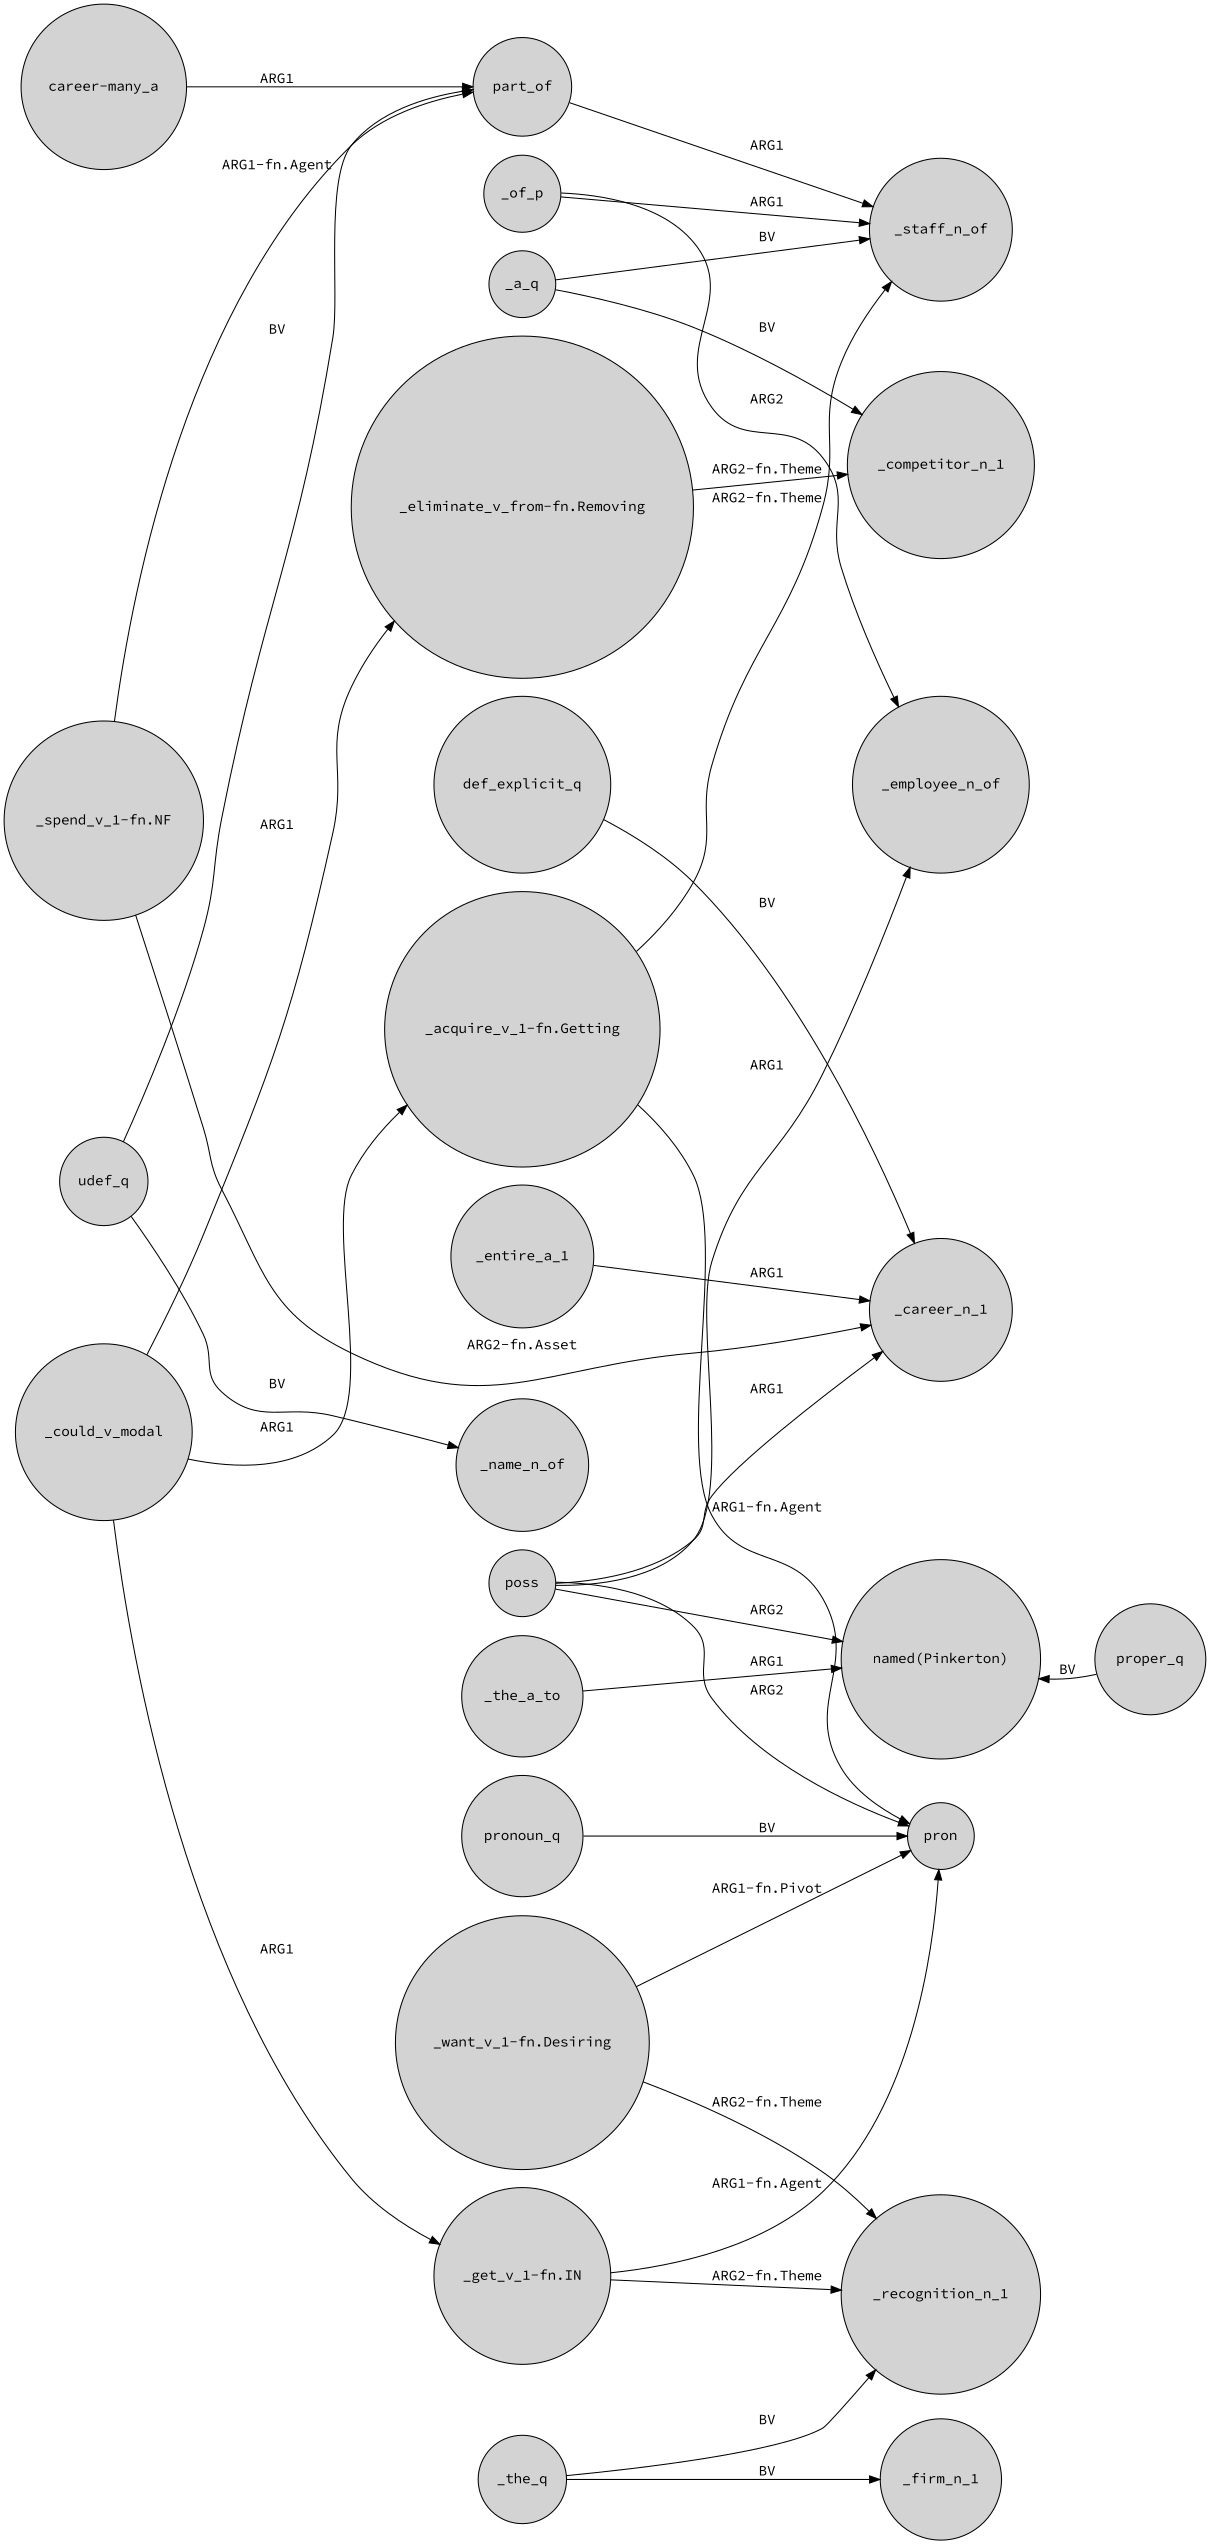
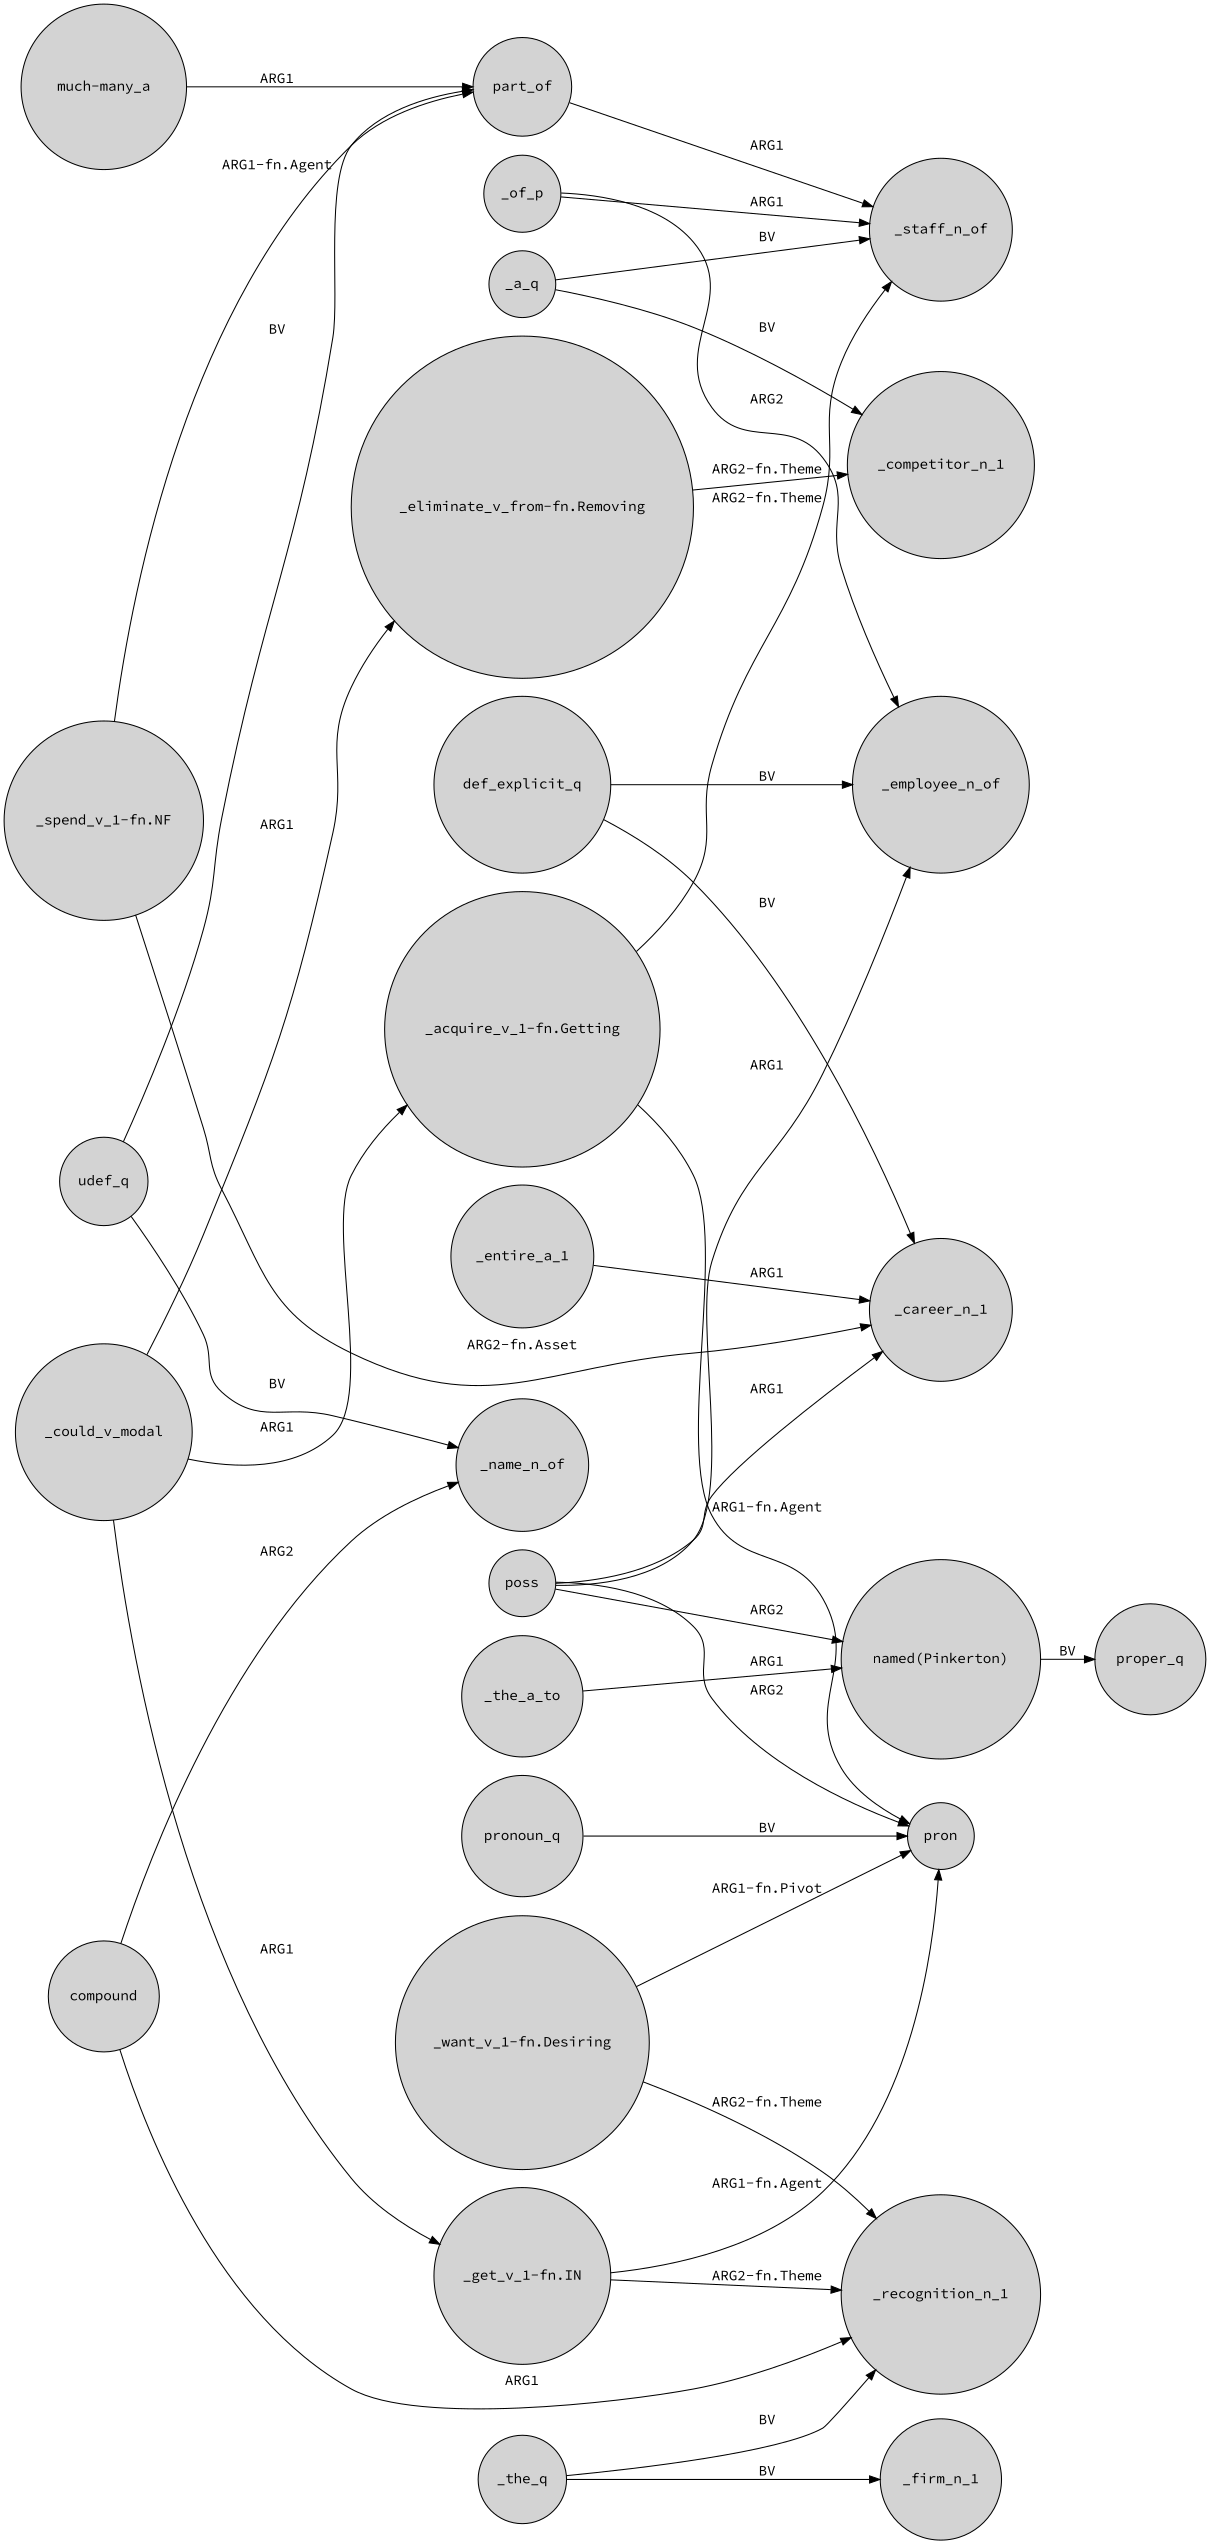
node "career-many_a": label "career-many_a" -> "much-many_a"
edge "def_explicit_q" -> "_employee_n_of": added, label "BV"
edge "proper_q" -> "named(Pinkerton)": reversed
node "compound": added
